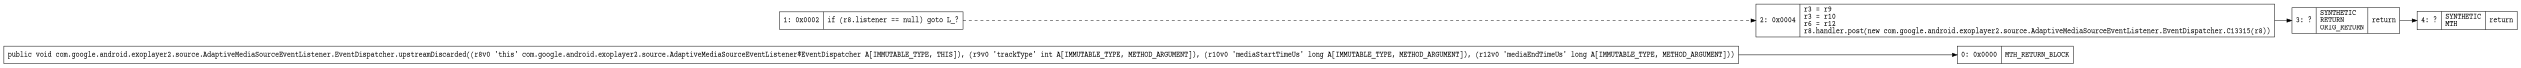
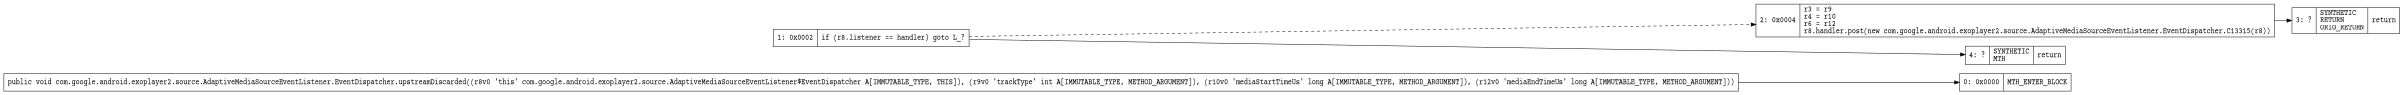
node "2: 0x0004": text "r3 = r10" -> "r4 = r10"
node "1: 0x0002": text "if (r8.listener == null) goto L_?" -> "if (r8.listener == handler) goto L_?"
edge "3: ?" -> "4: ?": now "1: 0x0002" -> "4: ?"
node "0: 0x0000": text "MTH_RETURN_BLOCK" -> "MTH_ENTER_BLOCK"
